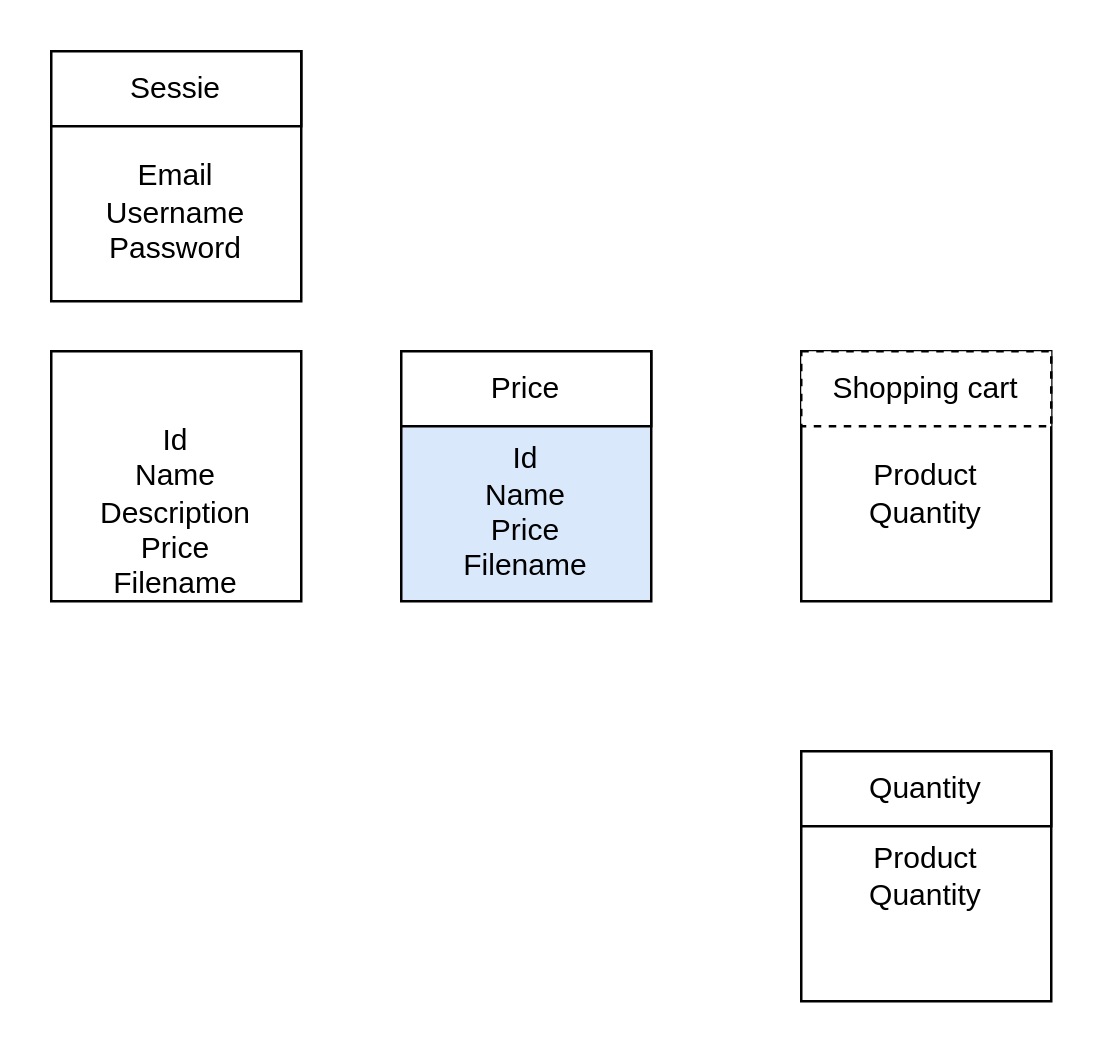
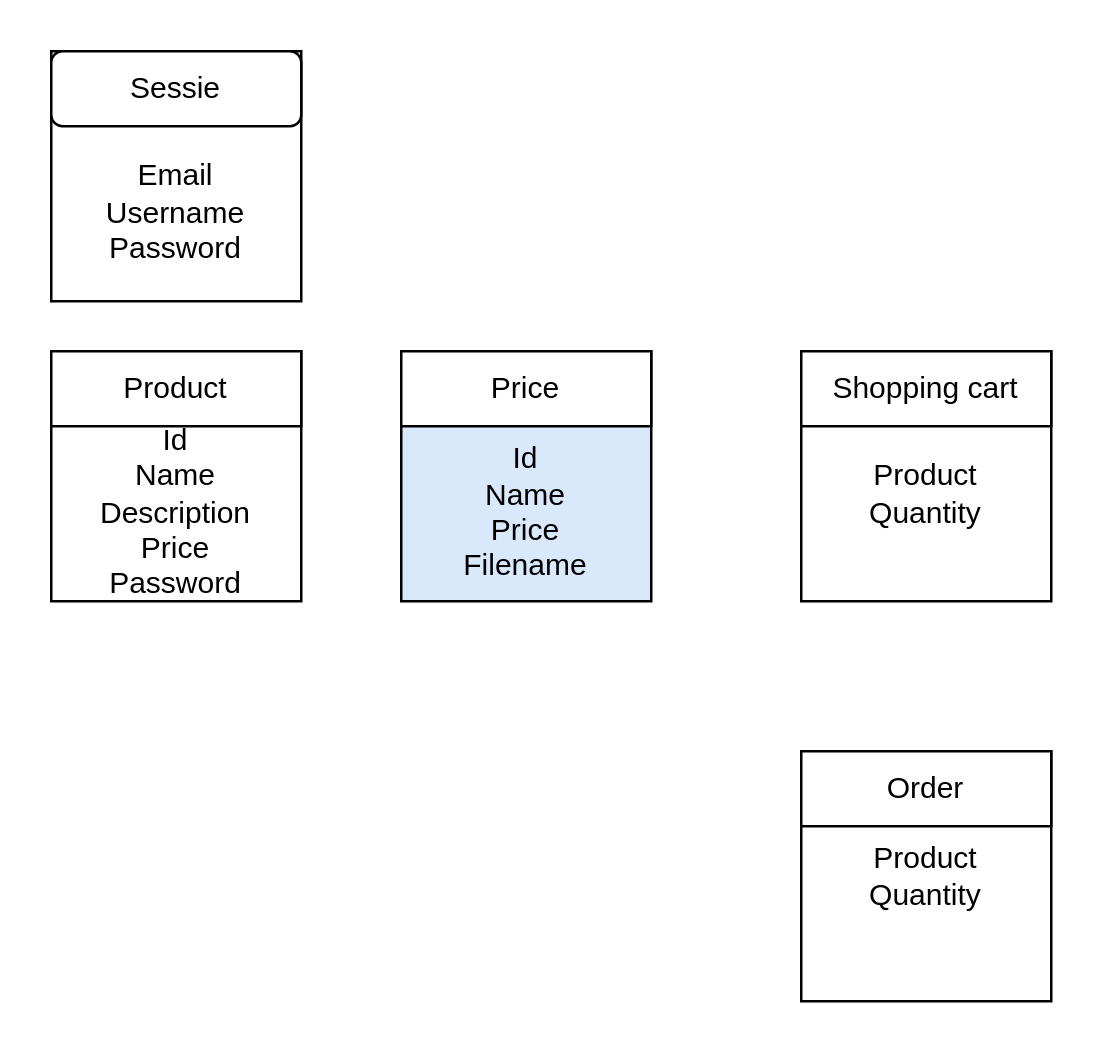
node "Sessie": shape rectangle -> rounded rectangle
node "Product": added
node "Shopping cart": style dashed -> solid
node "Id Name Description Price Filename": label "Id Name Description Price Filename" -> "Id Name Description Price Password"
node "Quantity": label "Quantity" -> "Order"
